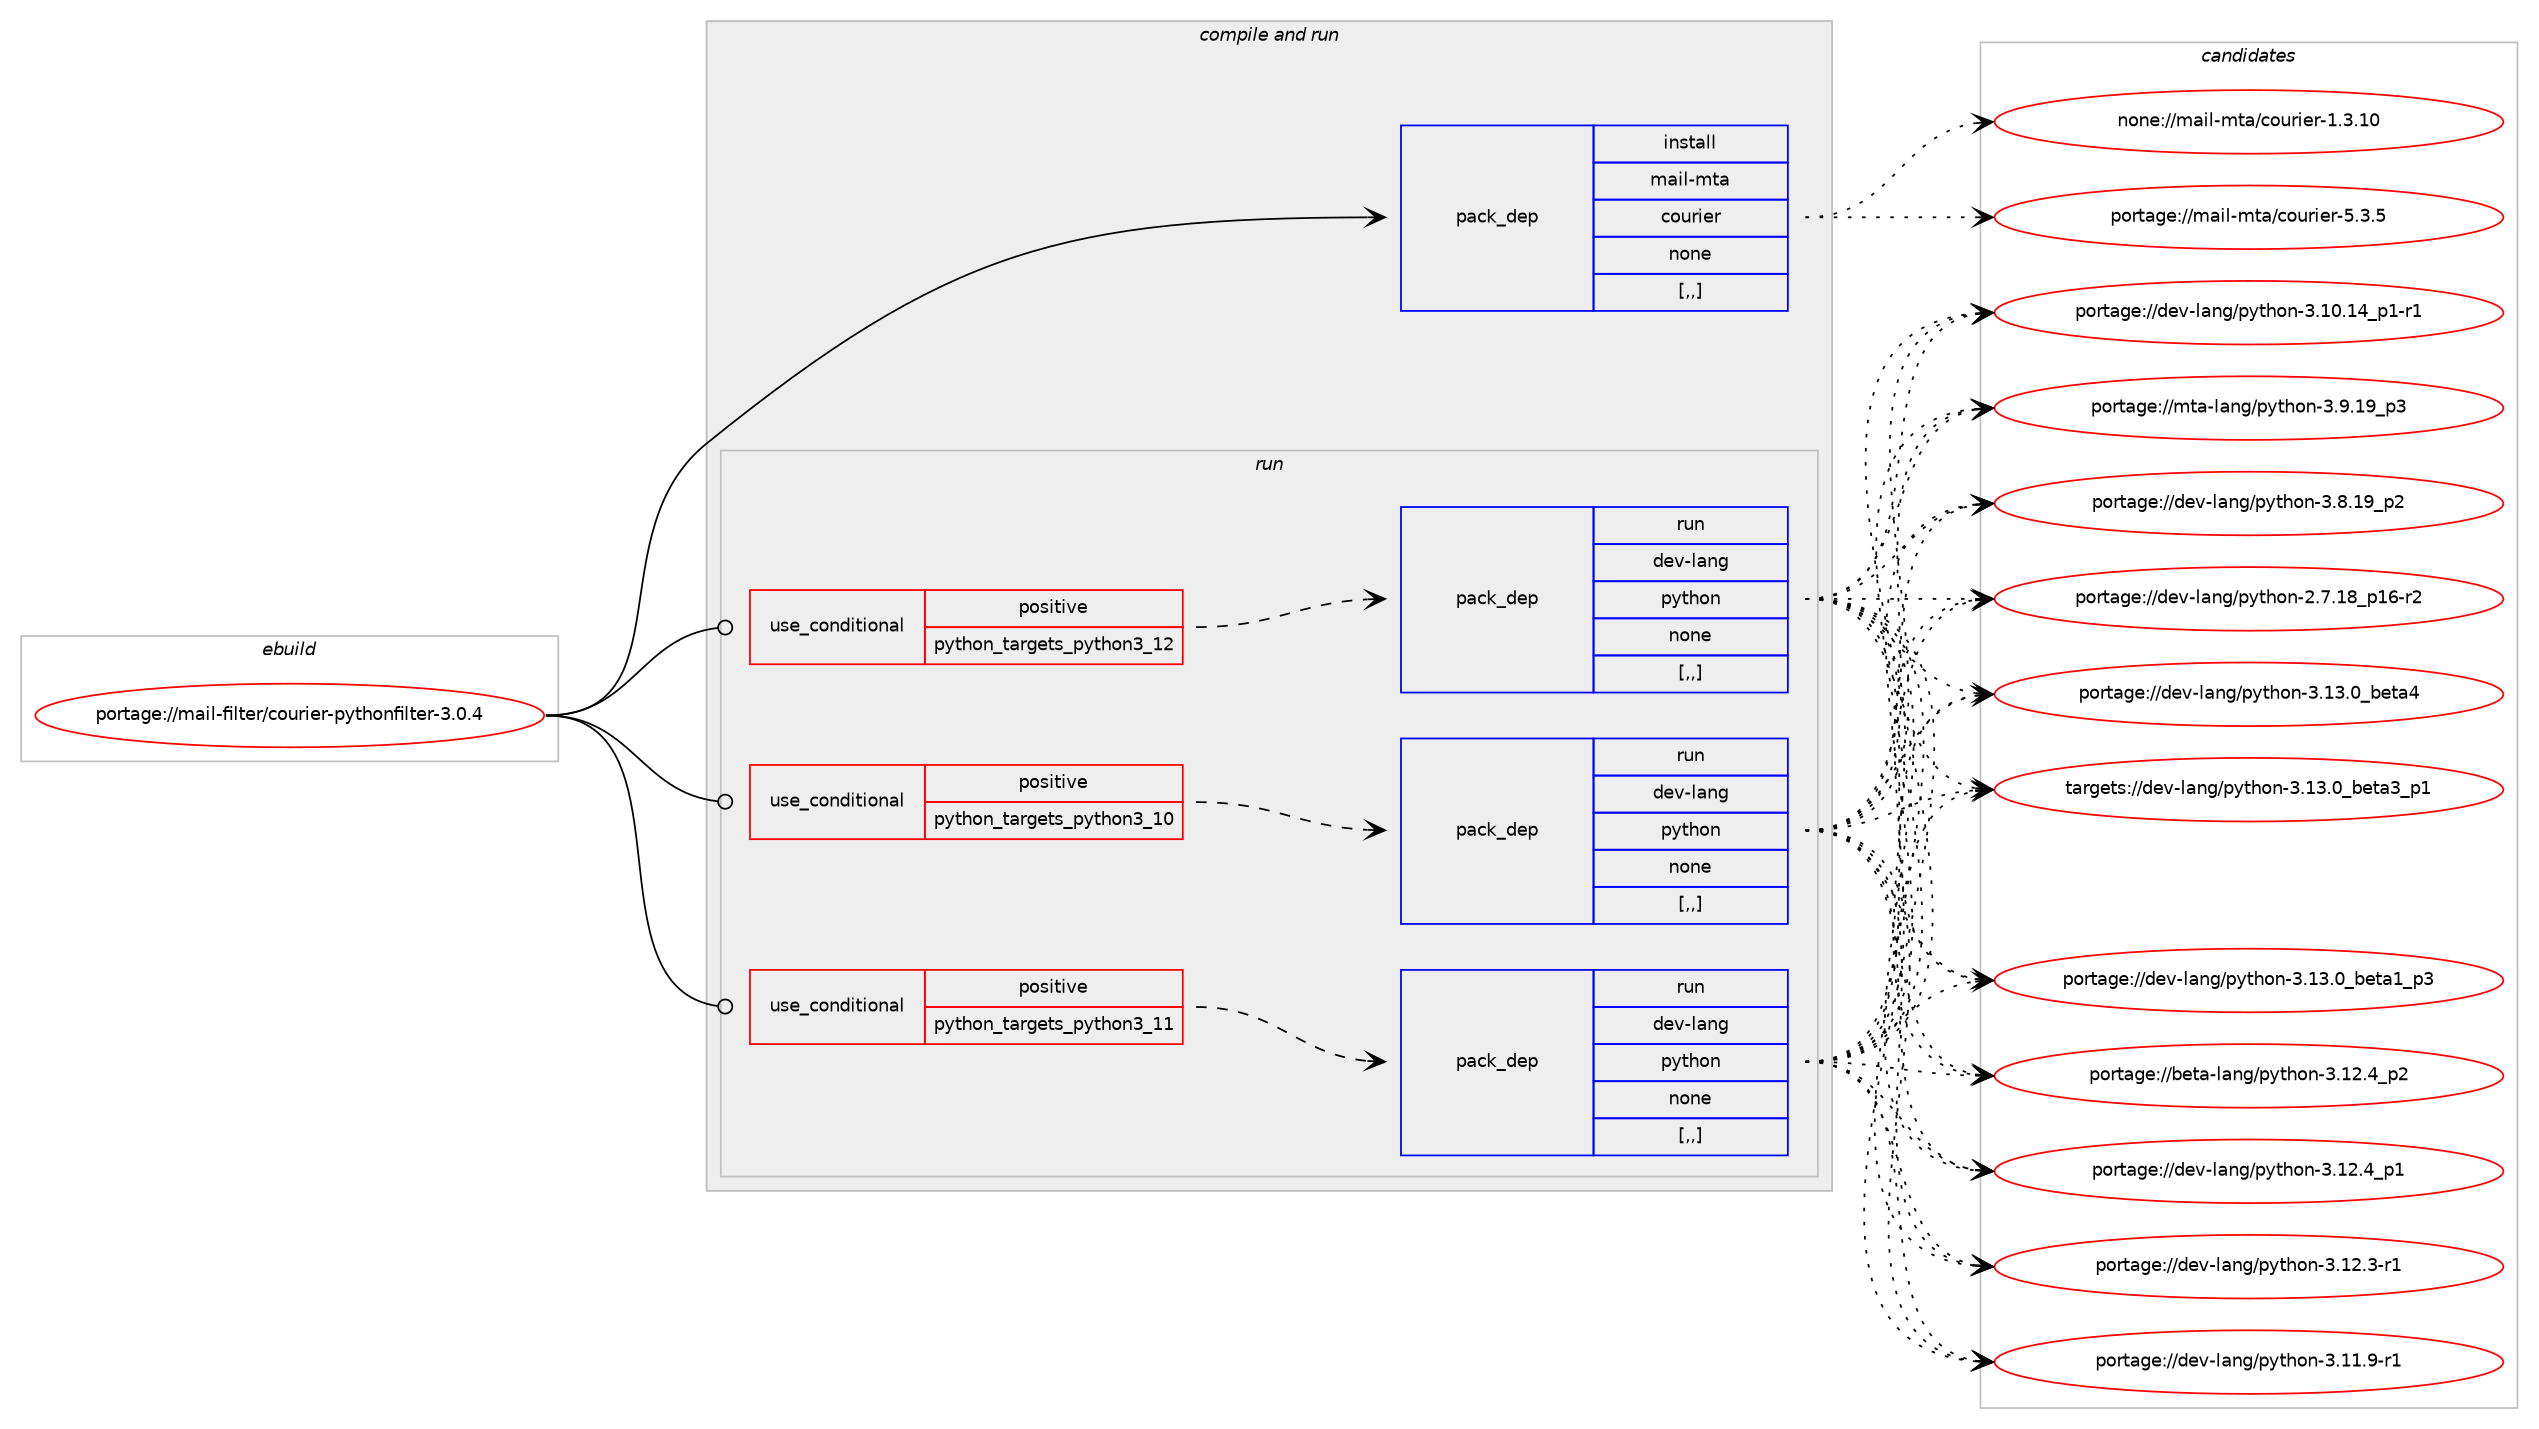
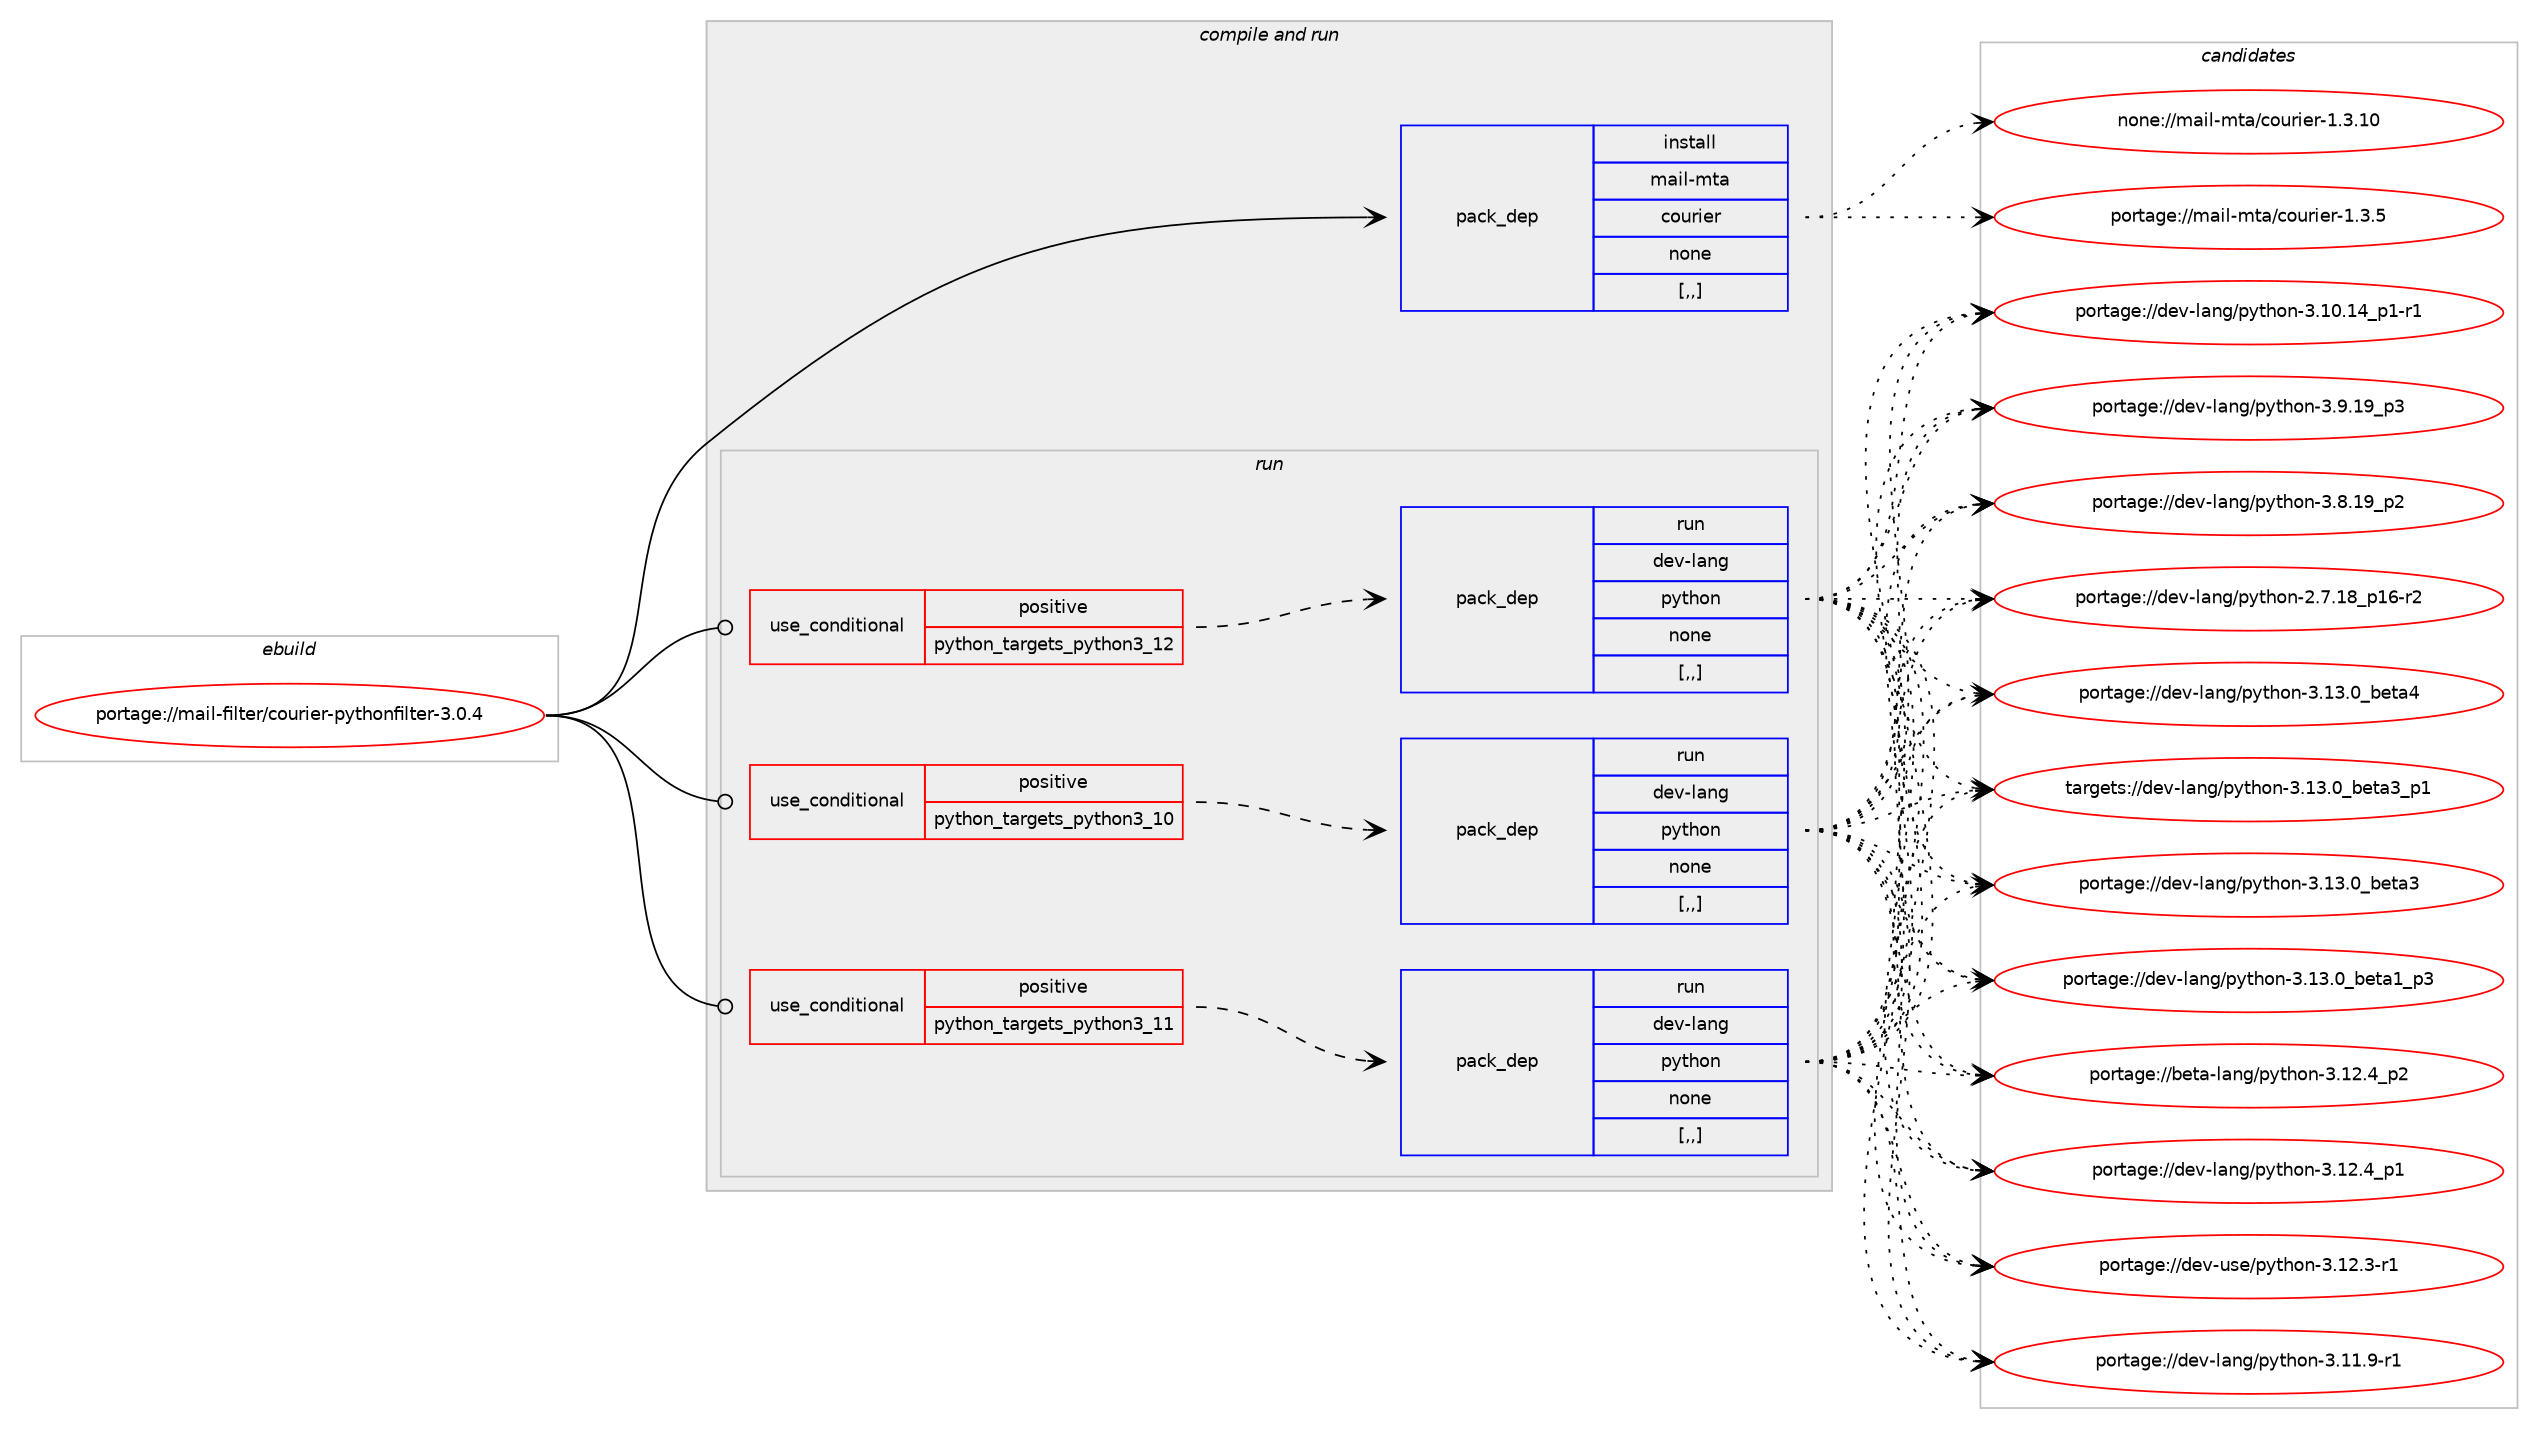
node "portage://mail-mta/courier-5.3.5": label "portage://mail-mta/courier-5.3.5" -> "portage://mail-mta/courier-1.3.5"
node "portage://mta-lang/python-3.9.19_p3": label "portage://mta-lang/python-3.9.19_p3" -> "portage://dev-lang/python-3.9.19_p3"
node "portage://dev-lang/python-3.13.0_beta3": added
node "portage://dev-lang/python-3.12.3-r1": label "portage://dev-lang/python-3.12.3-r1" -> "portage://dev-use/python-3.12.3-r1"
